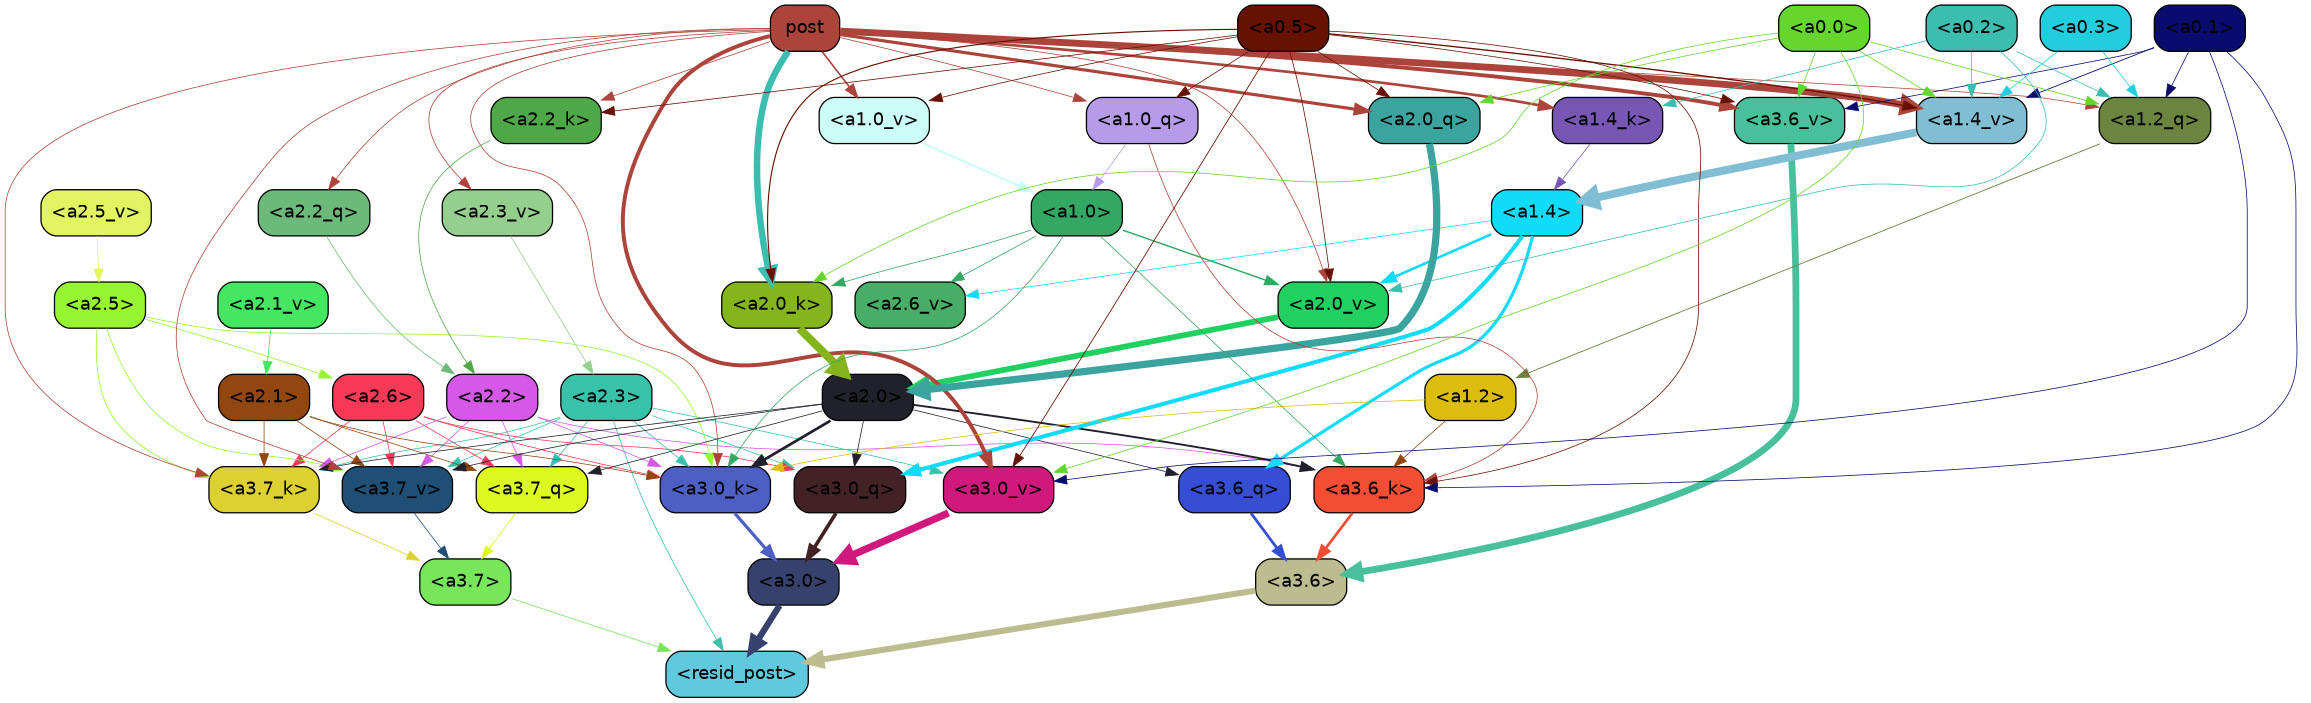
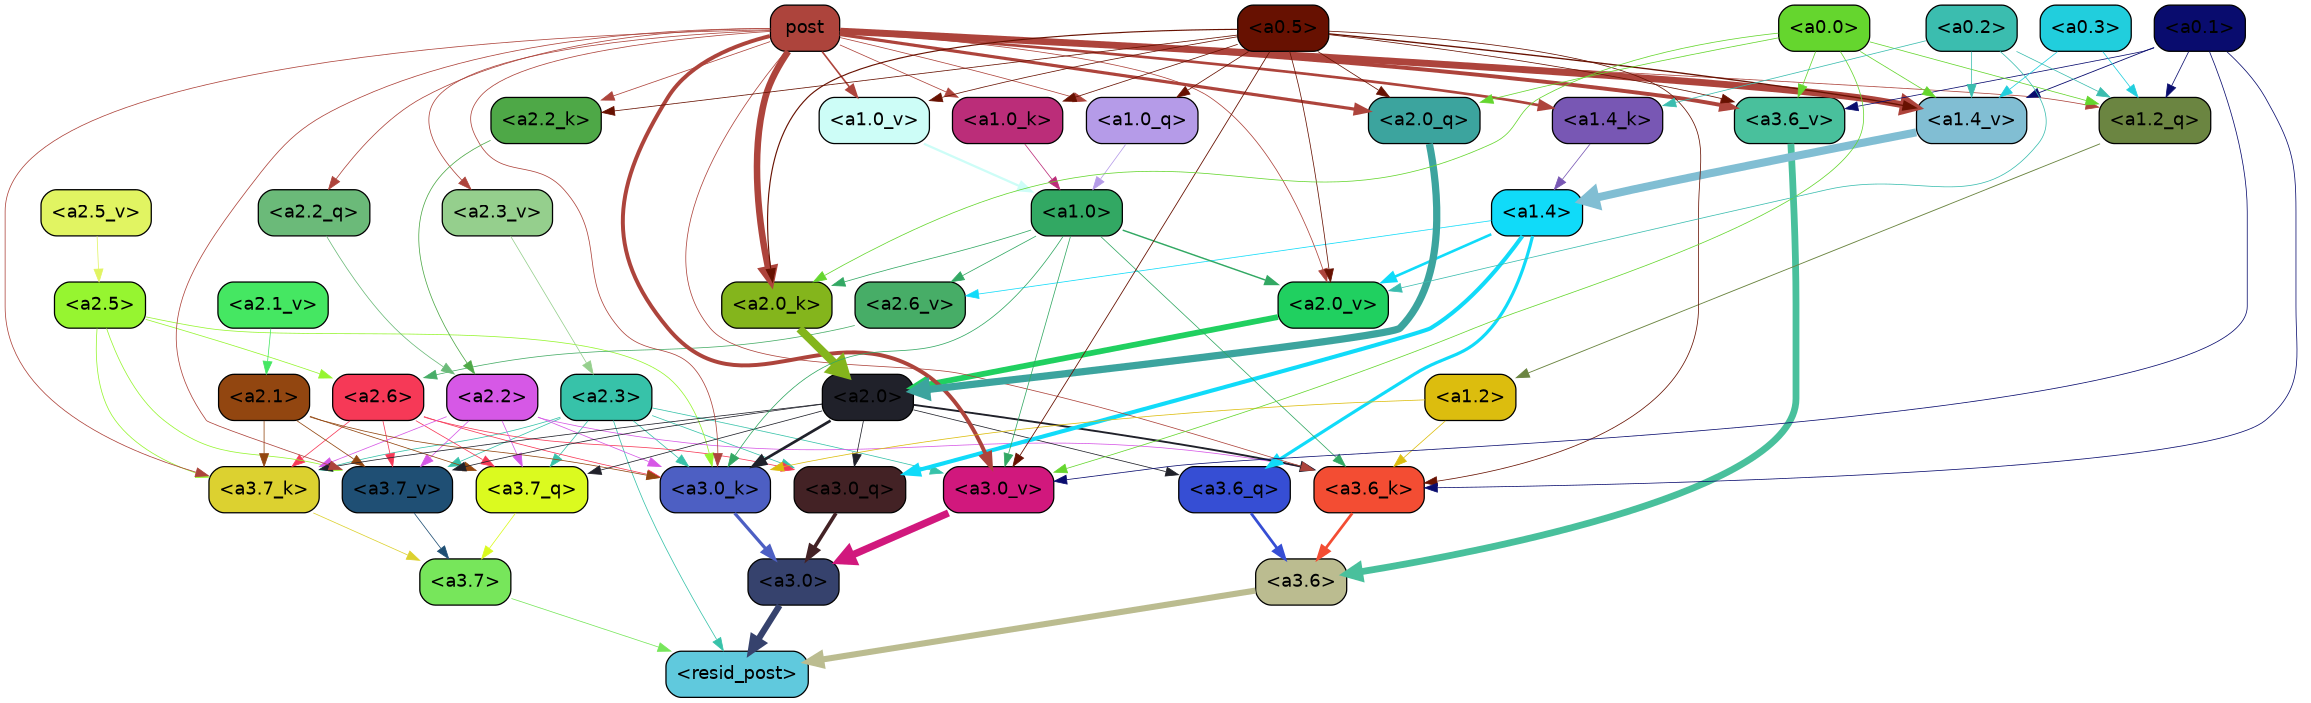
node "<a1.0_k>": added
edge "post" -> "<a2.0_k>": color #3bbdaf -> #ad443c
edge "<a1.0_q>" -> "<a3.6_k>": now "post" -> "<a3.6_k>"
edge "<a1.0>" -> "<a3.0_v>": added
edge "<a2.6_v>" -> "<a2.6>": added
edge "<a1.2>" -> "<a3.6_k>": color #924610 -> #dcbd0e
